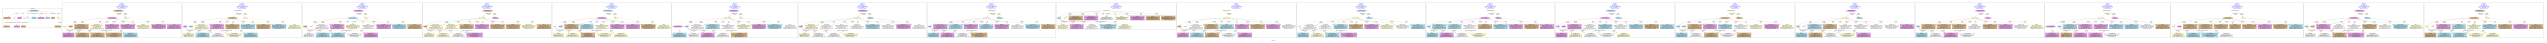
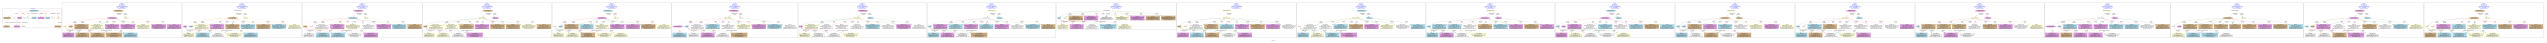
node "Object ID": fillcolor tan -> white
node "Artist Name": fillcolor tan -> white
